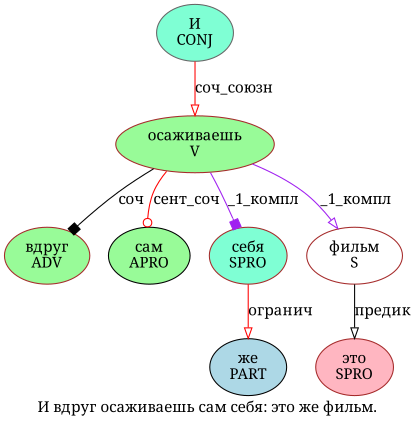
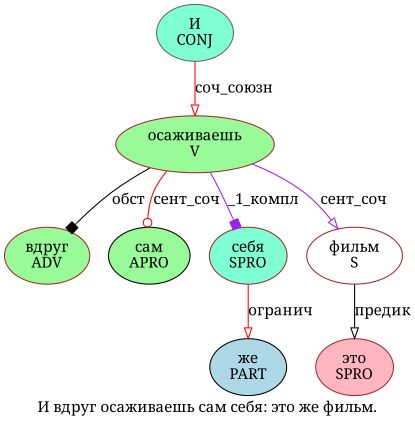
edge "осаживаешь V" -> "вдруг ADV": label "соч" -> "обст"
edge "осаживаешь V" -> "фильм S": label "_1_компл" -> "сент_соч"
